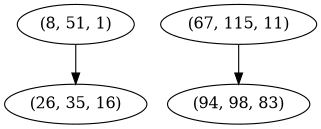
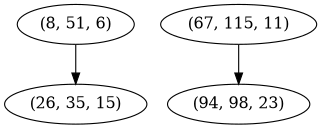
node "(8, 51, 1)": label "(8, 51, 1)" -> "(8, 51, 6)"
node "(26, 35, 16)": label "(26, 35, 16)" -> "(26, 35, 15)"
node "(94, 98, 83)": label "(94, 98, 83)" -> "(94, 98, 23)"
